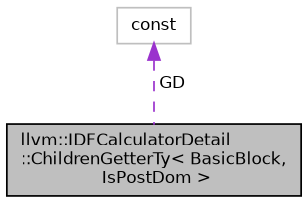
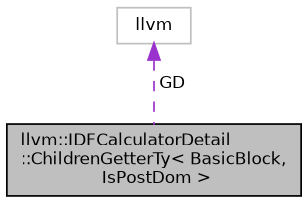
node "const": label "const" -> "llvm"
